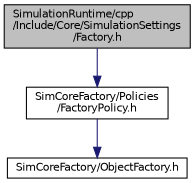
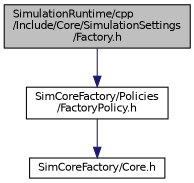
node "SimCoreFactory/ObjectFactory.h": label "SimCoreFactory/ObjectFactory.h" -> "SimCoreFactory/Core.h"
